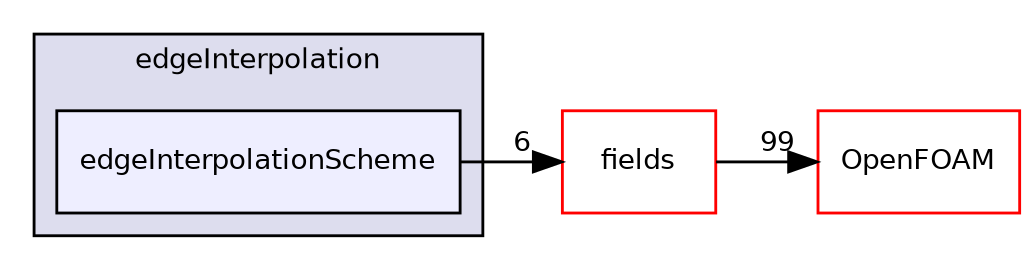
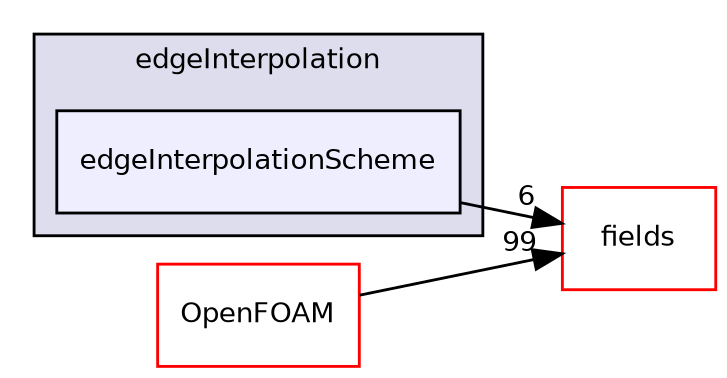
edge "fields" -> "OpenFOAM": reversed
